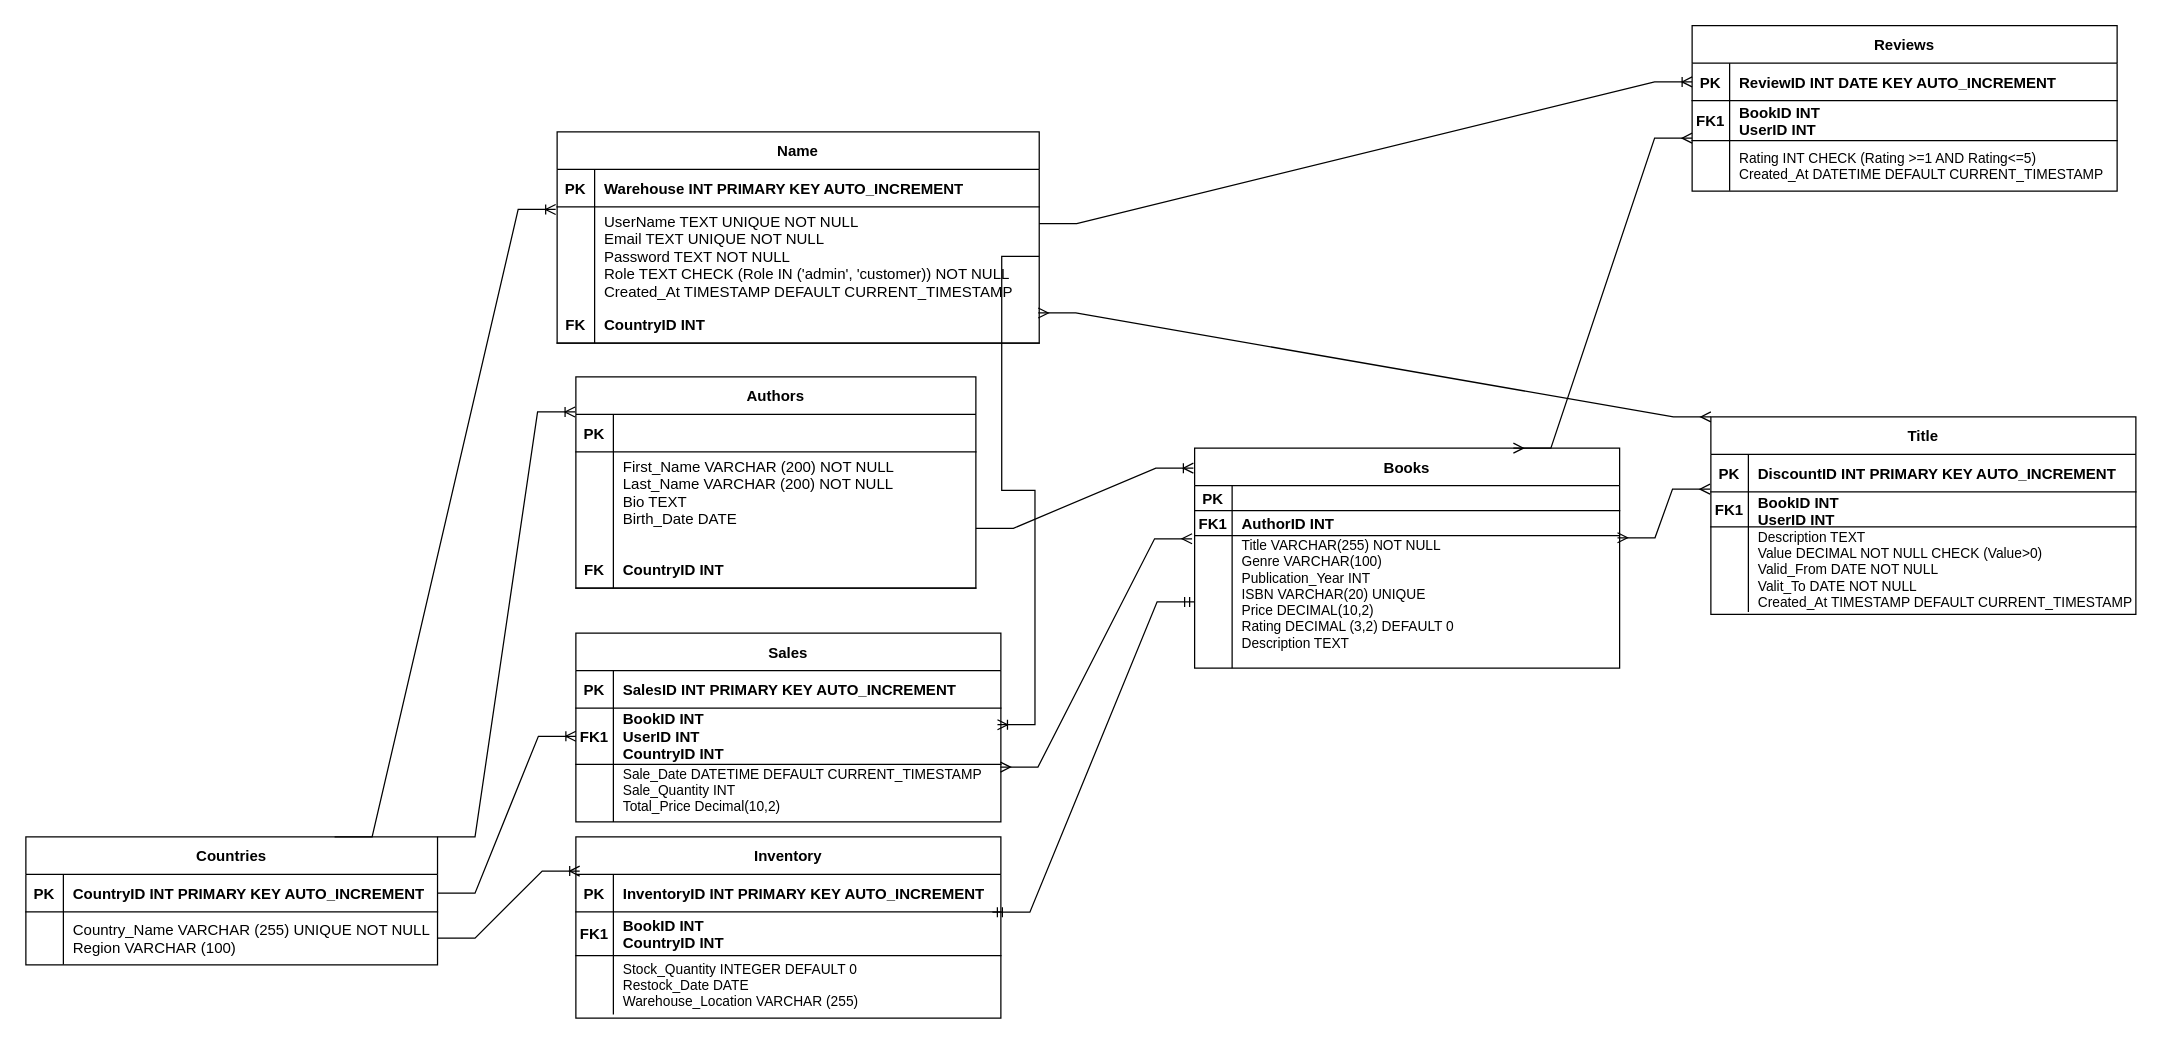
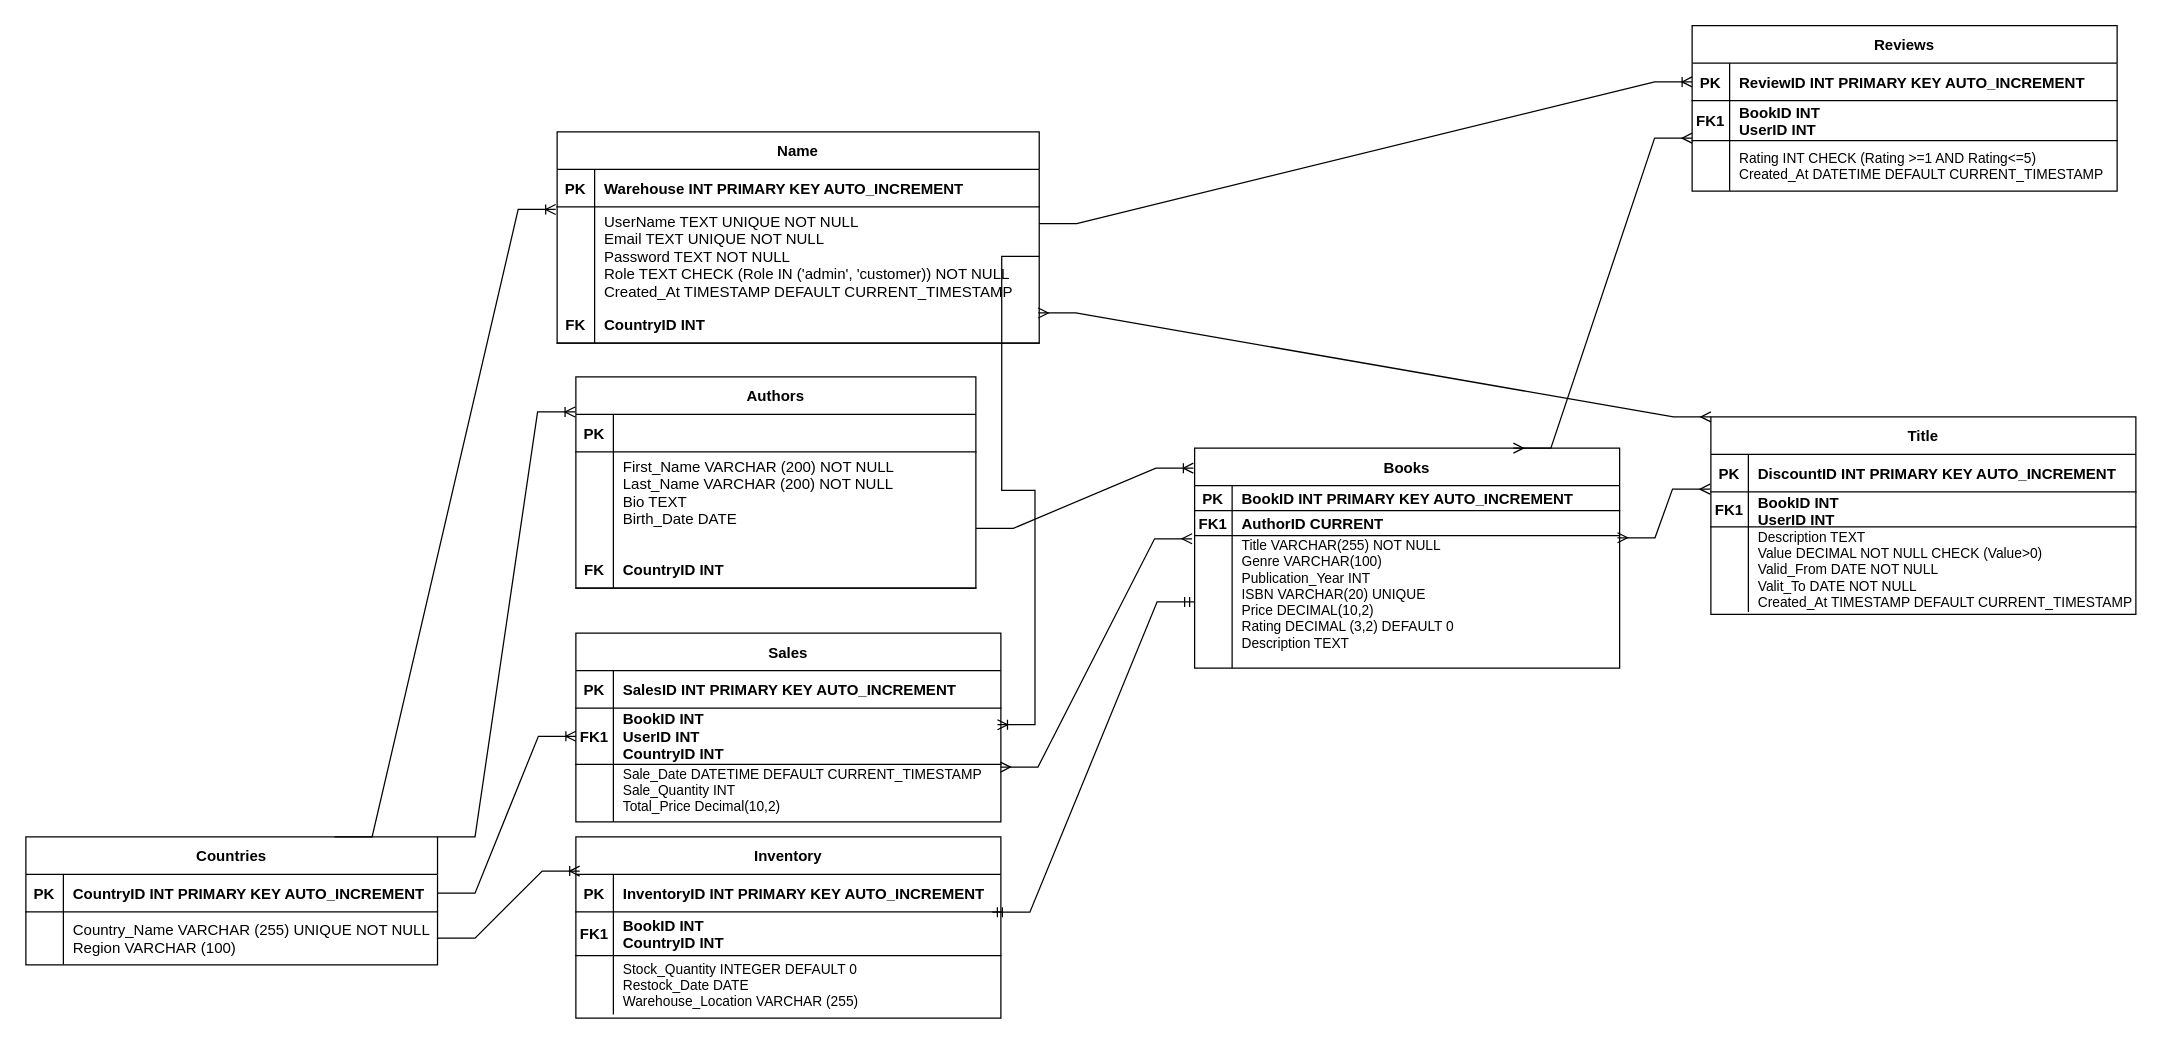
node "ReviewID INT DATE KEY AUTO_INCREMENT": label "ReviewID INT DATE KEY AUTO_INCREMENT" -> "ReviewID INT PRIMARY KEY AUTO_INCREMENT"
node "BookID INT PRIMARY KEY AUTO_INCREMENT": added
node "AuthorID INT": label "AuthorID INT" -> "AuthorID CURRENT"
